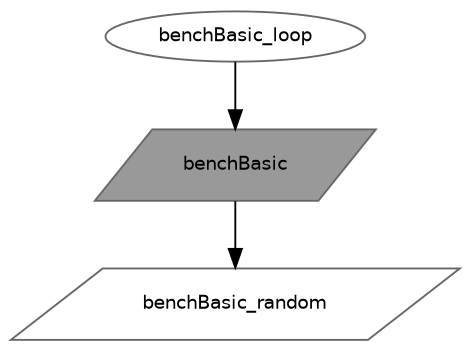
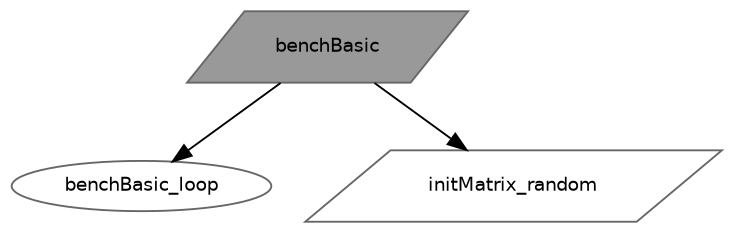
edge "benchBasic_loop" -> "benchBasic": reversed
node "benchBasic_random": label "benchBasic_random" -> "initMatrix_random"
